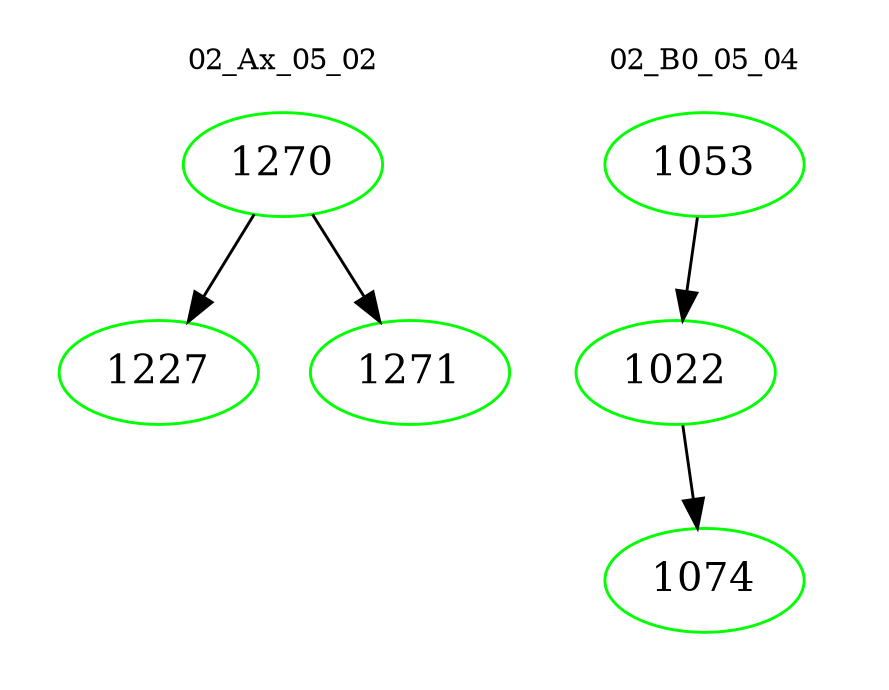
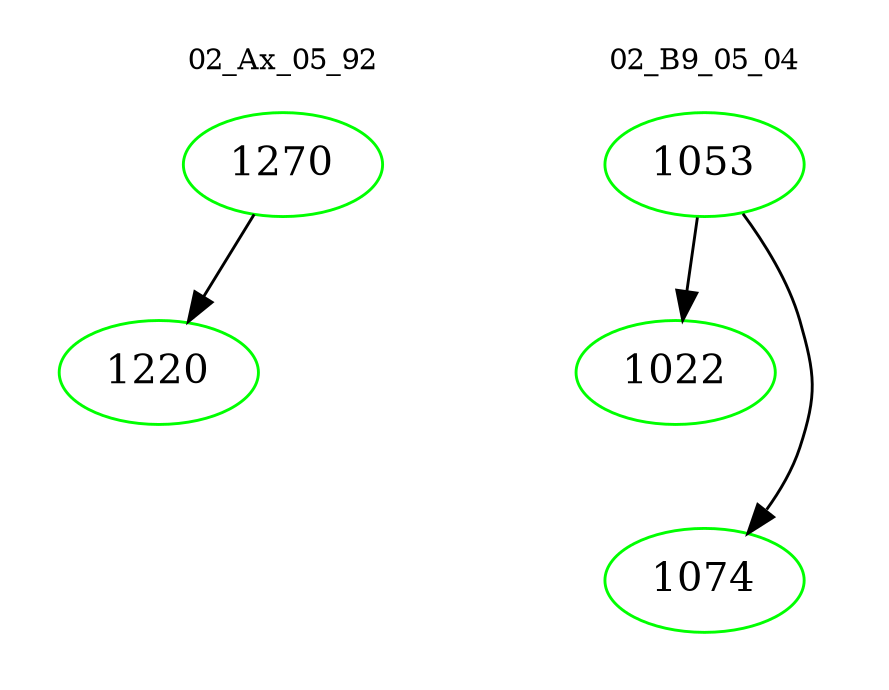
cluster "02_Ax_05_02": label "02_Ax_05_02" -> "02_Ax_05_92"
cluster "02_B0_05_04": label "02_B0_05_04" -> "02_B9_05_04"
node "1227": label "1227" -> "1220"
node "1271": removed
edge "1022" -> "1074": now "1053" -> "1074"
